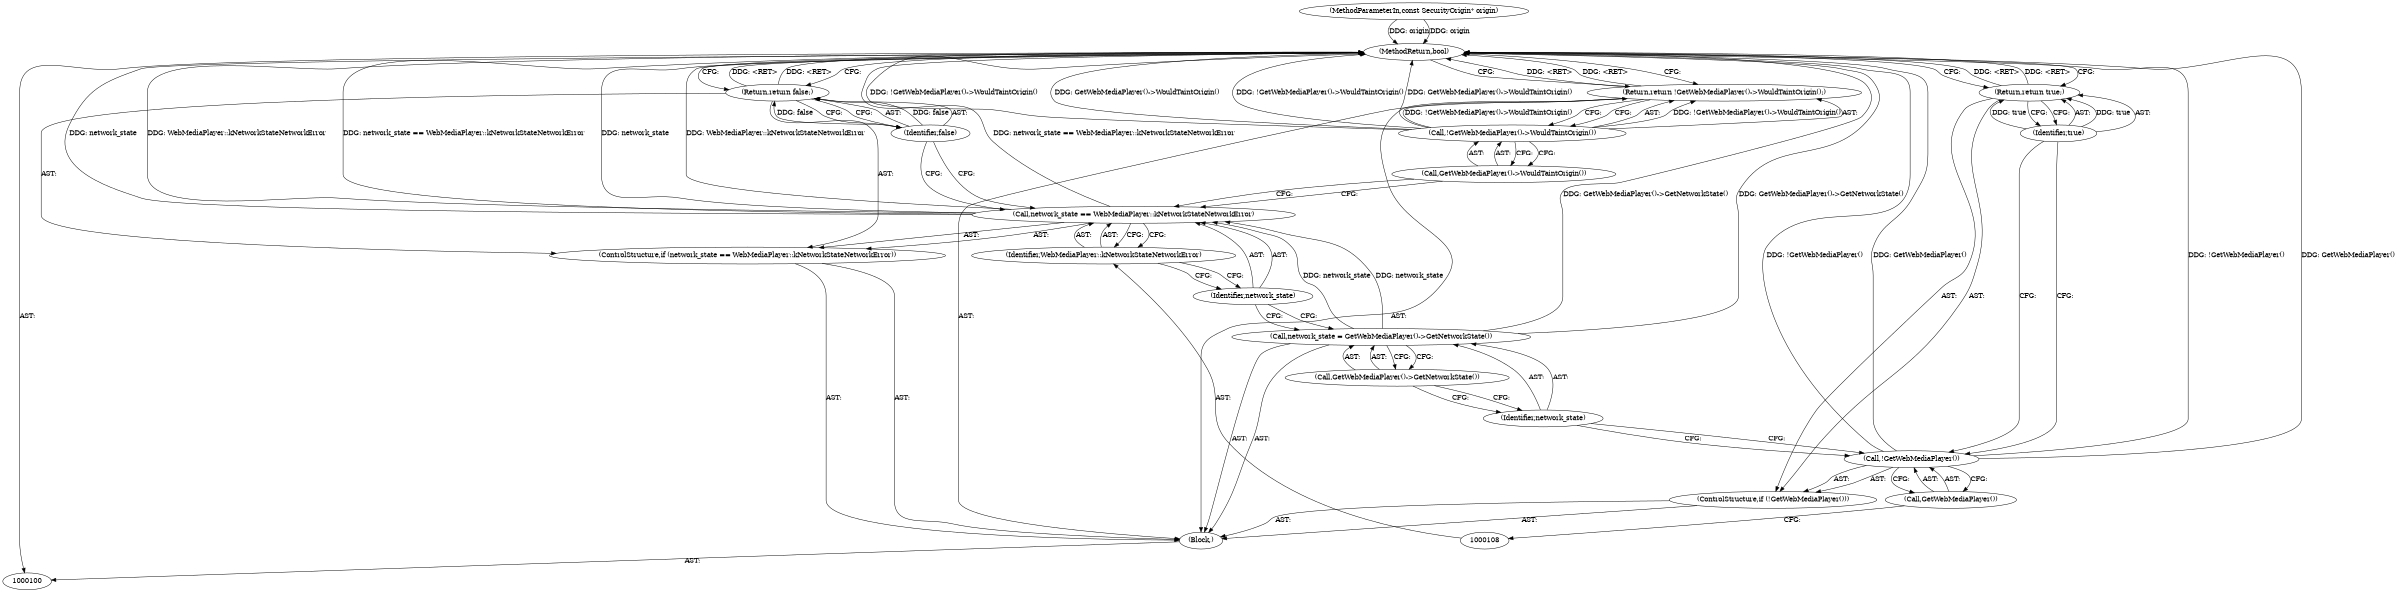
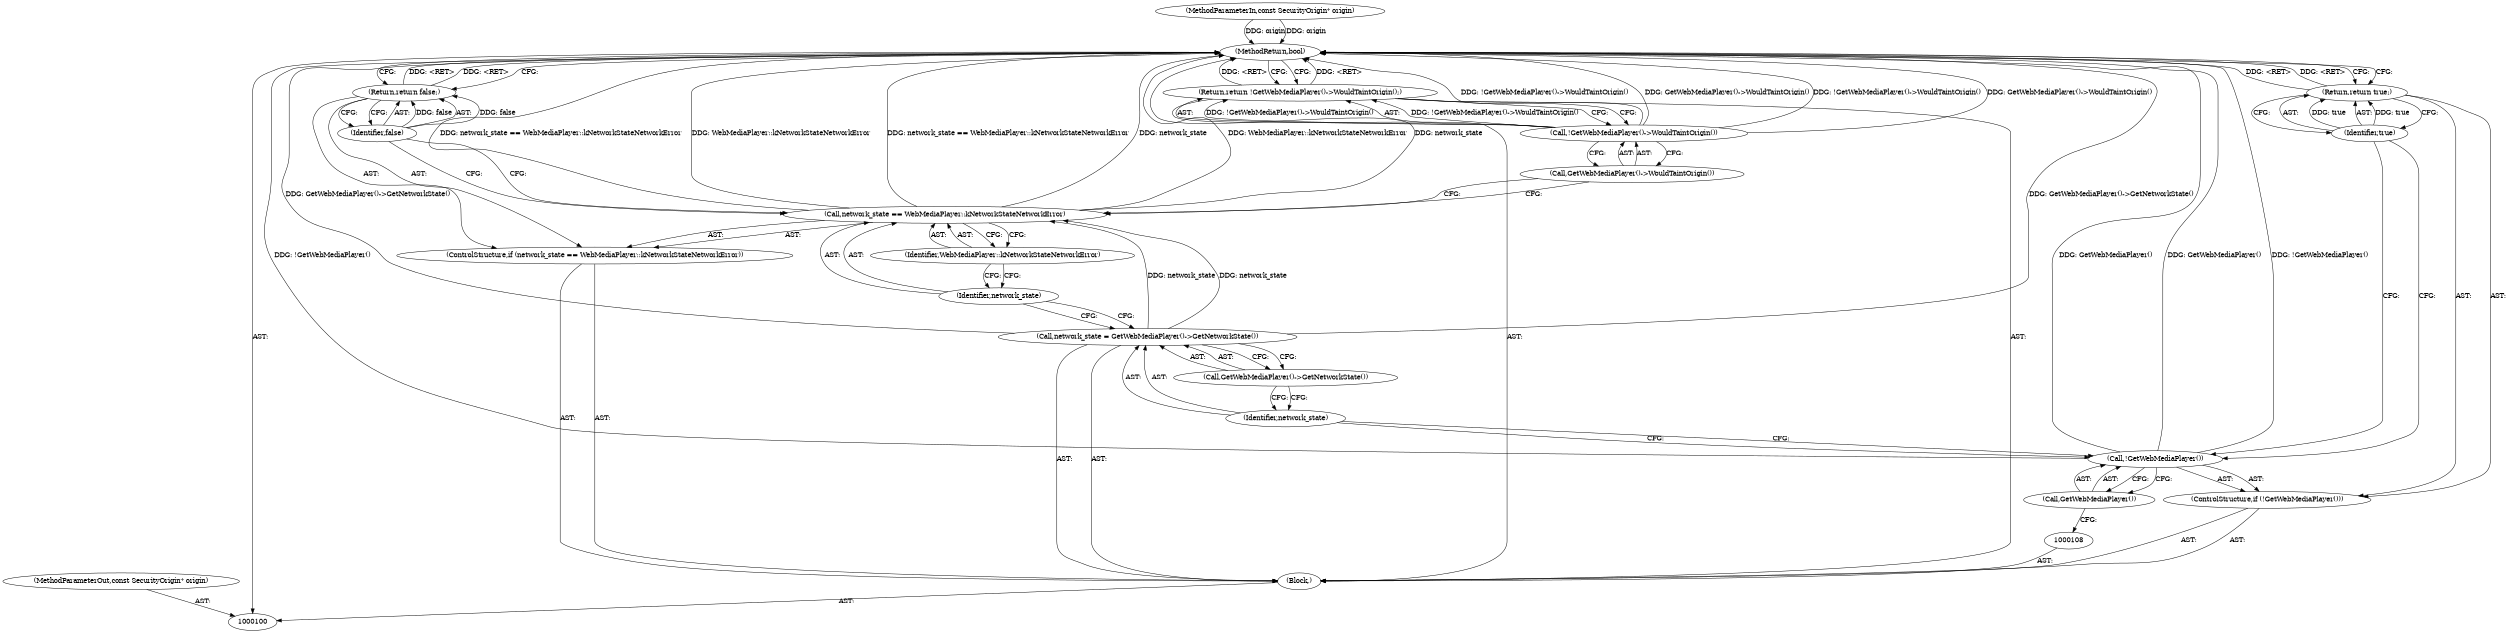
edge "1000108" -> "(Identifier,WebMediaPlayer::kNetworkStateNetworkError)": now "1000108" -> "(Block,)"
node "(MethodParameterOut,const SecurityOrigin* origin)": added
